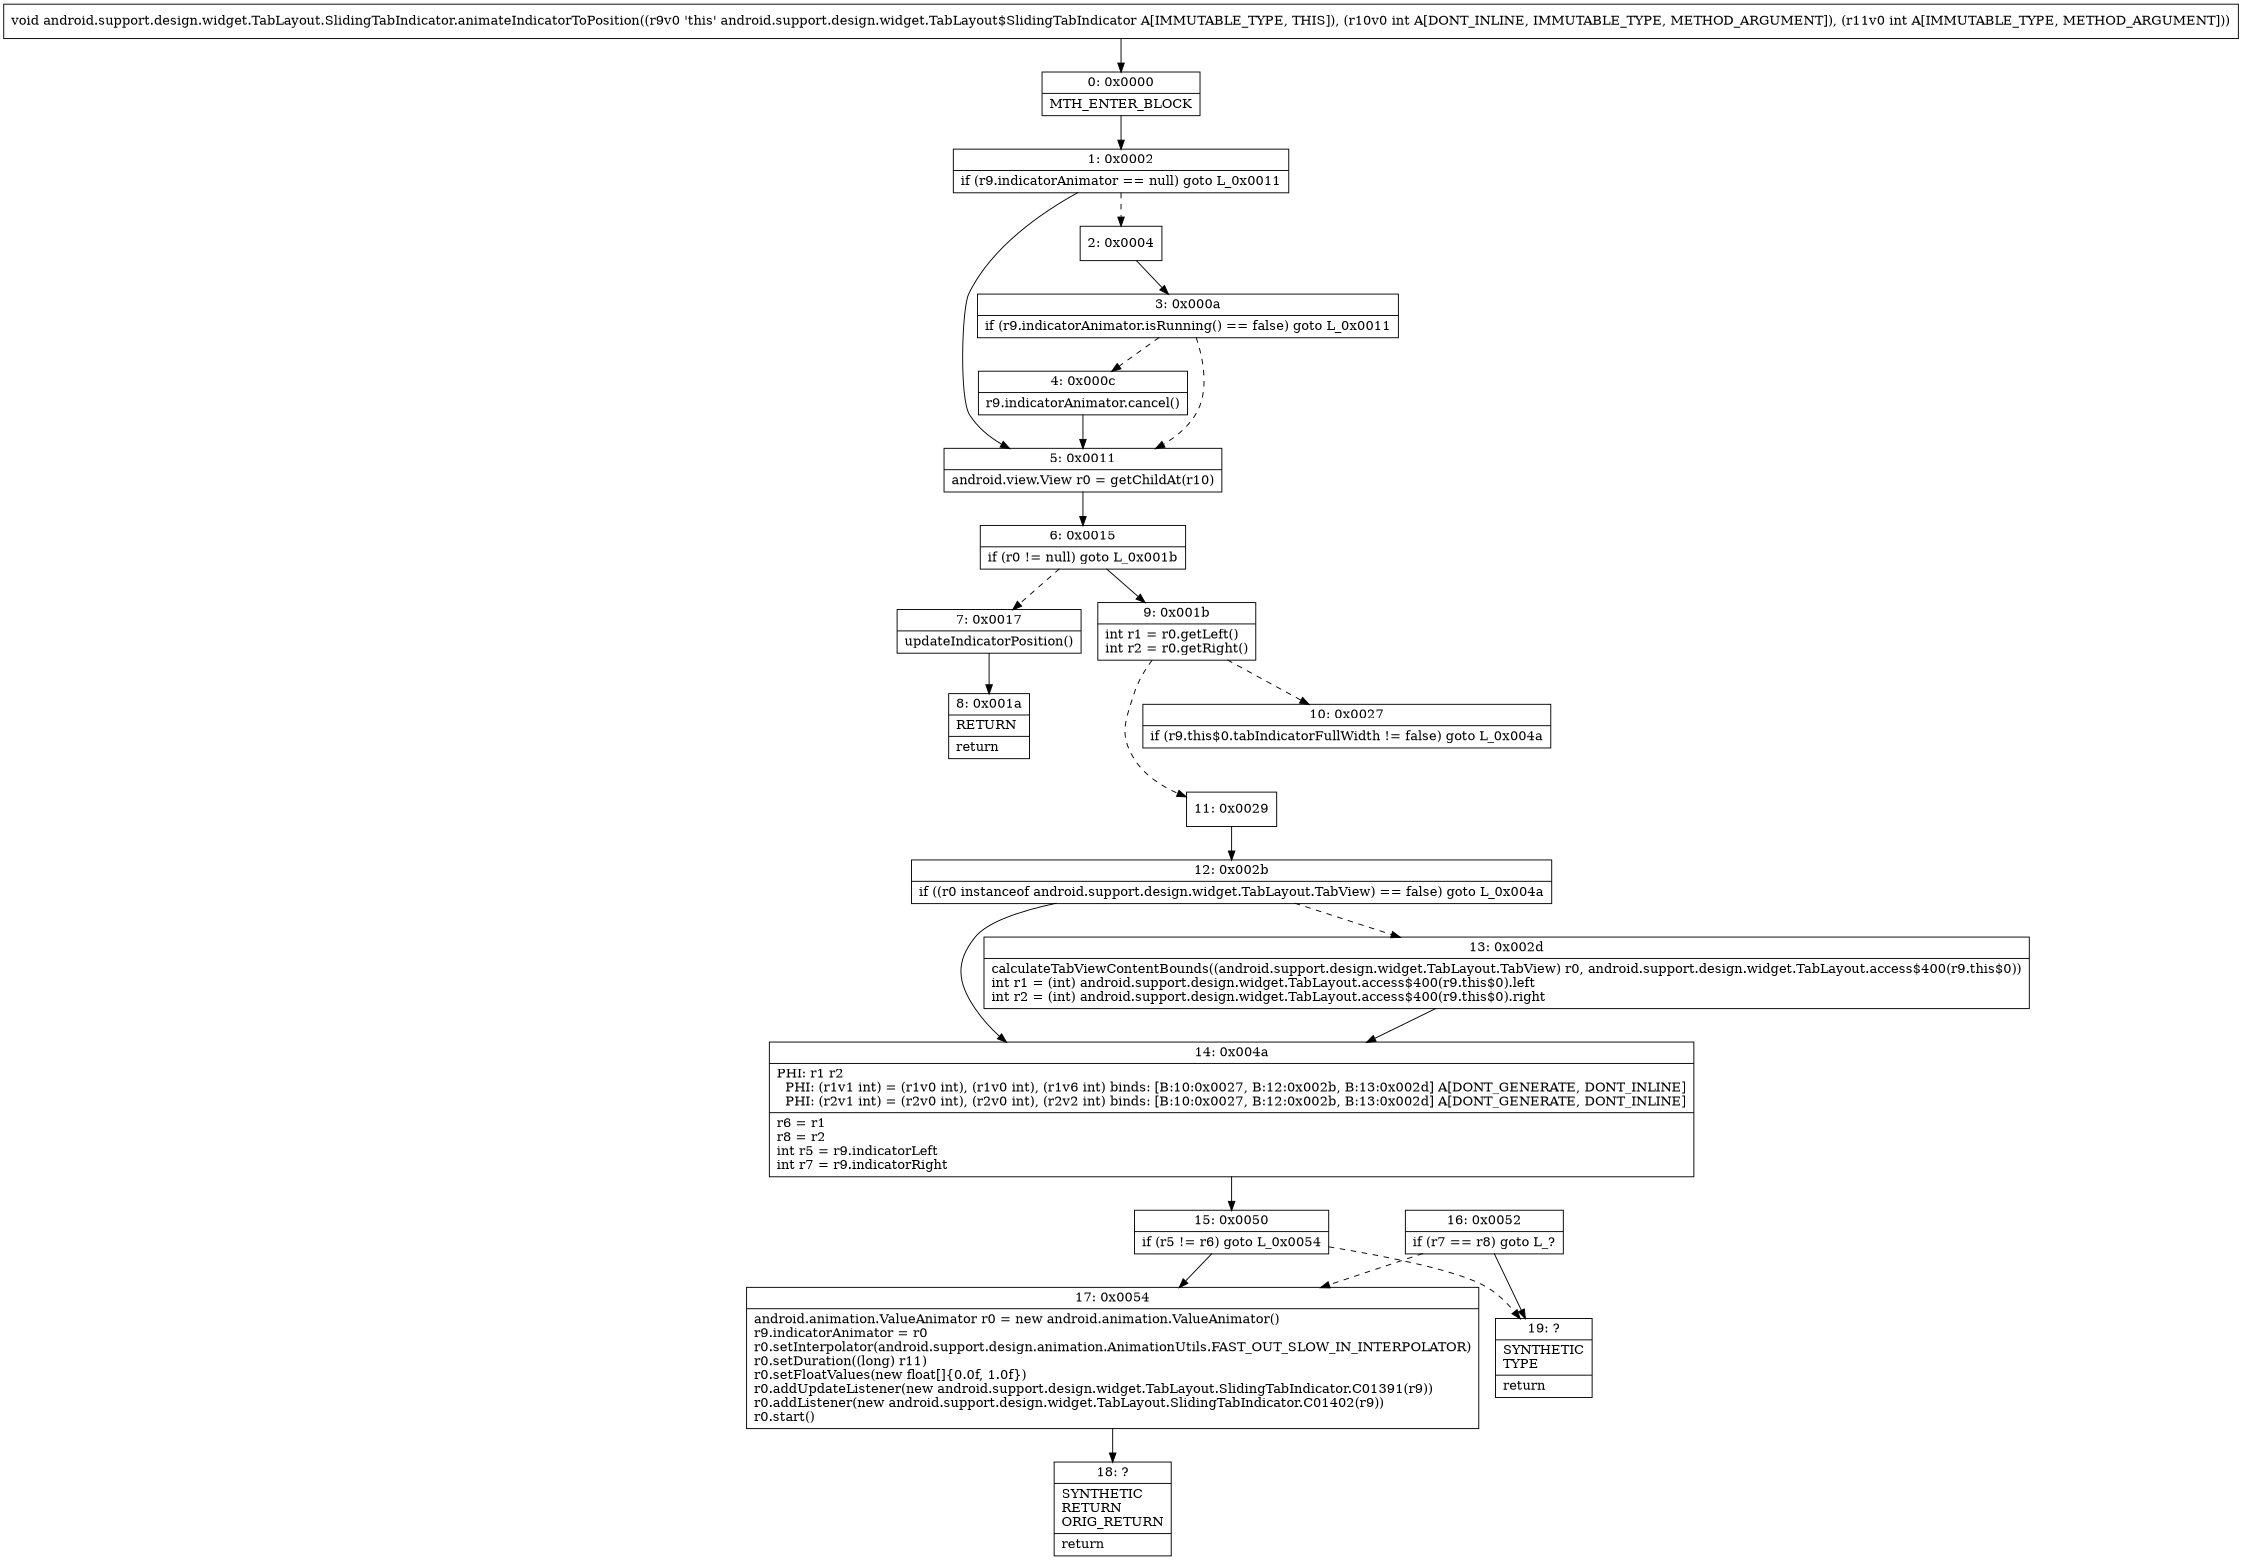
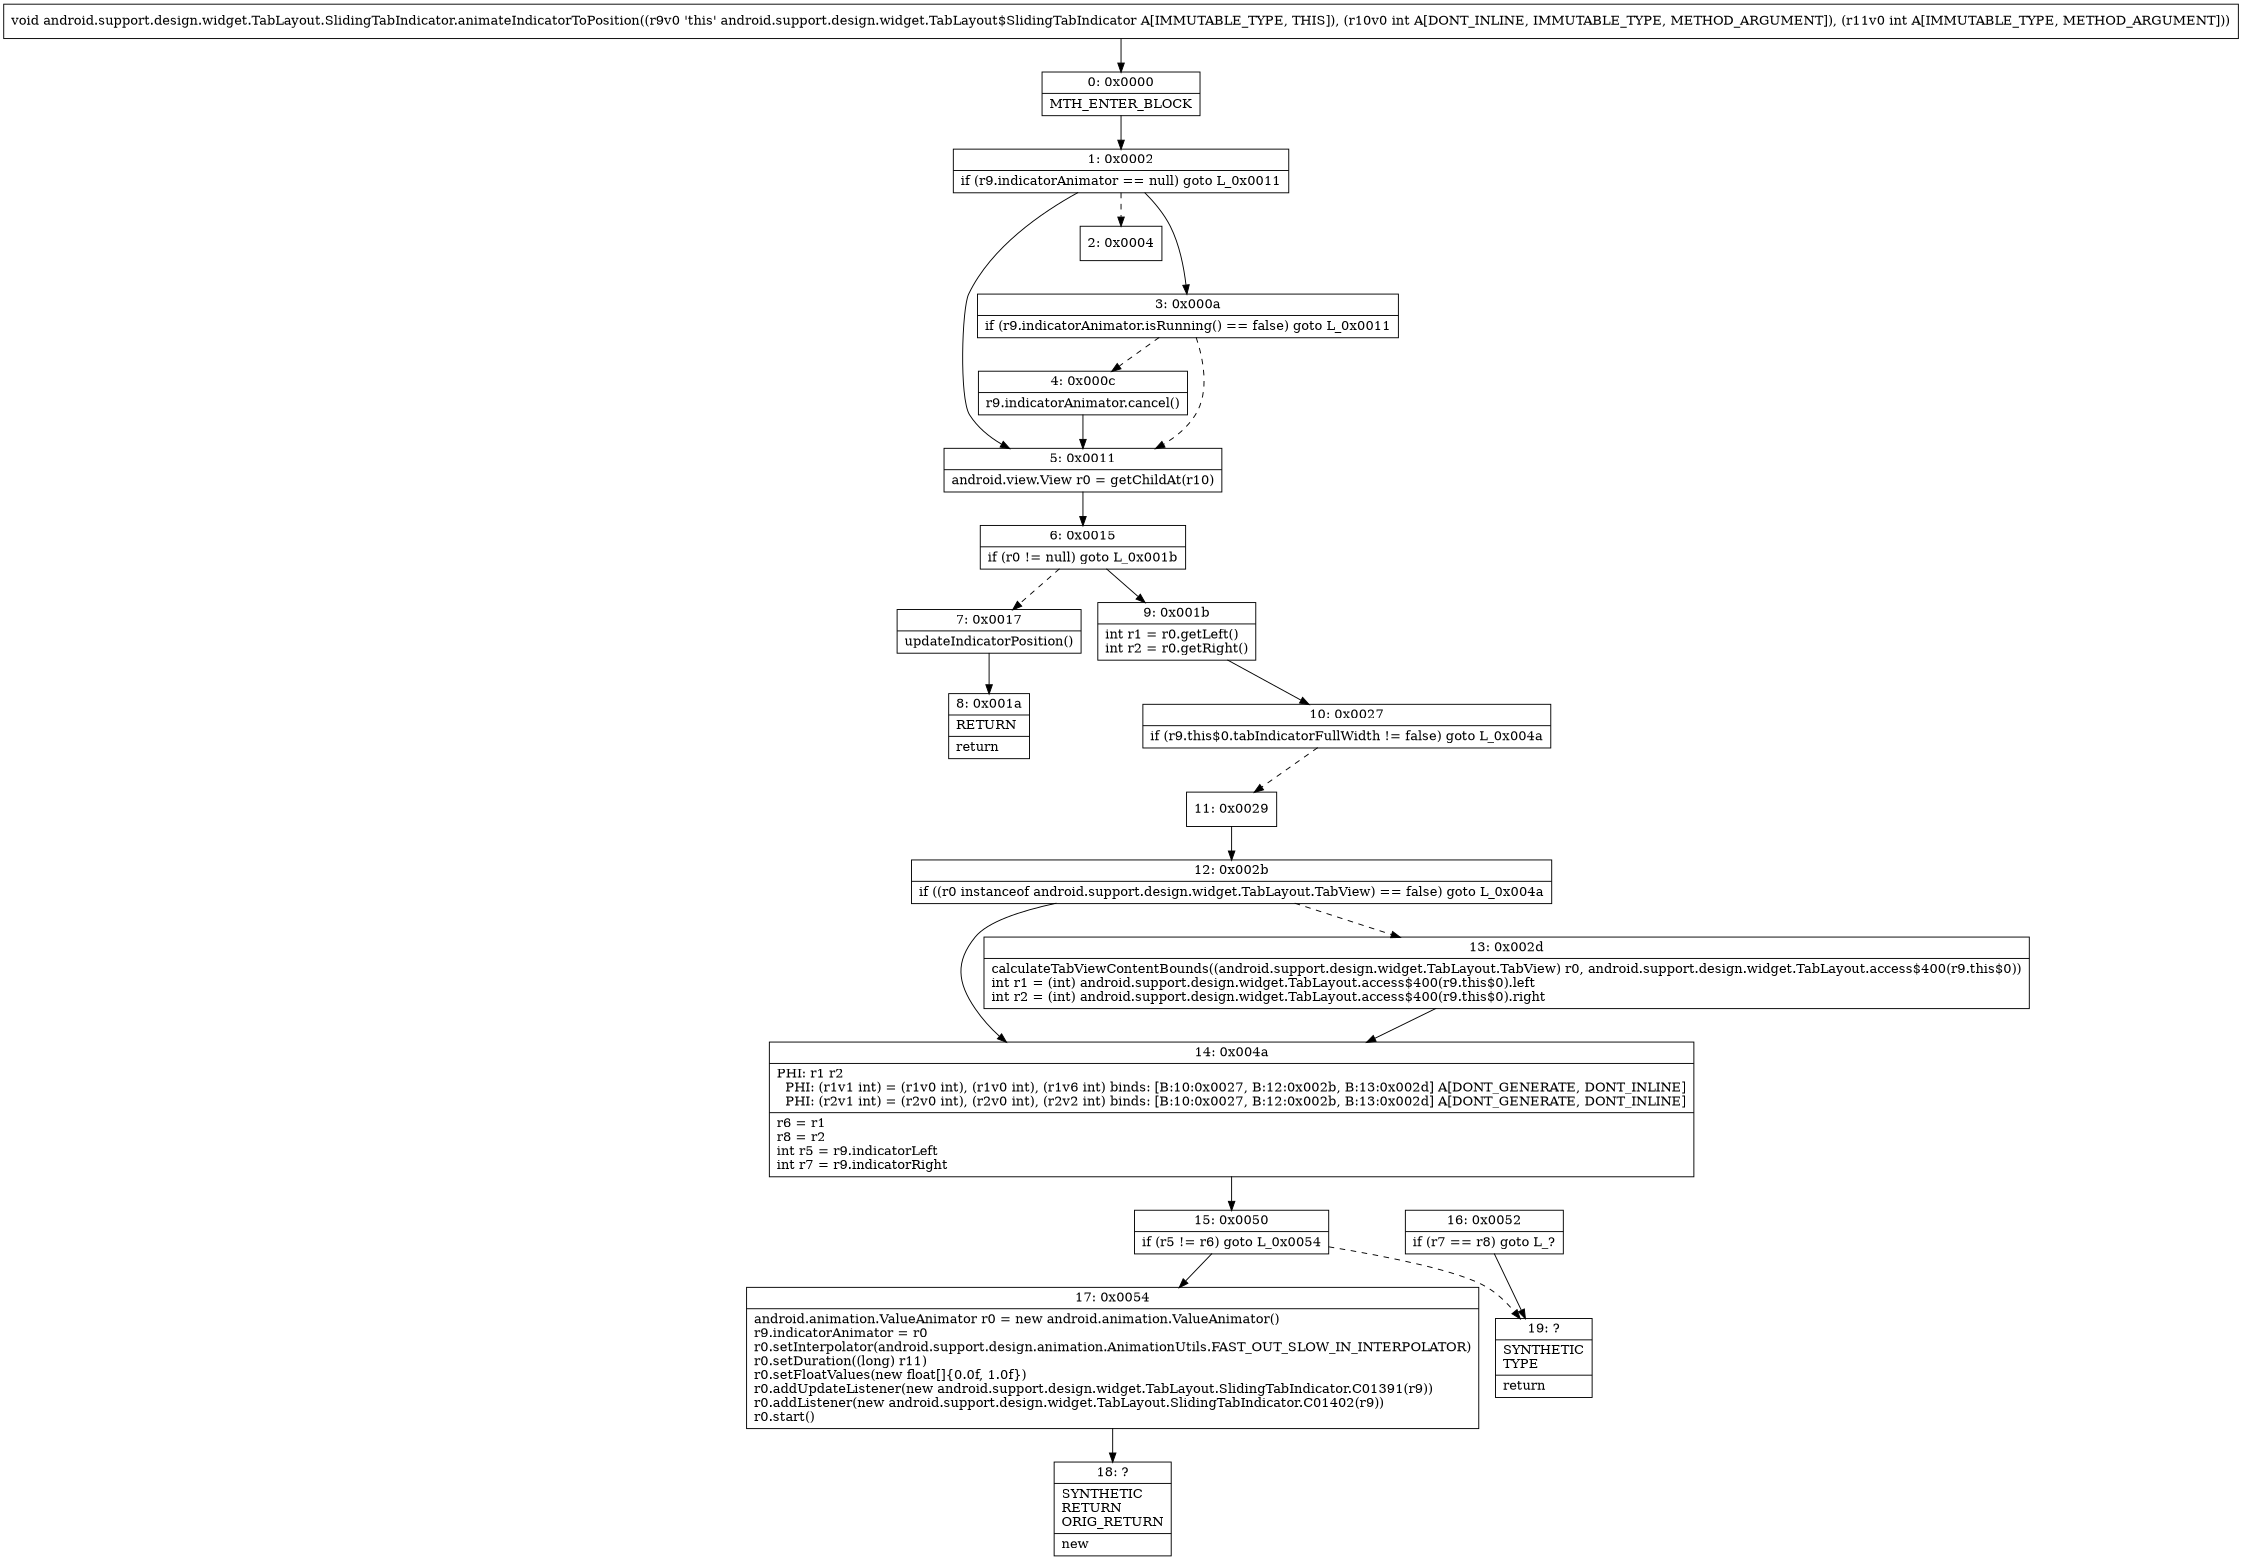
edge "2: 0x0004" -> "3: 0x000a": now "1: 0x0002" -> "3: 0x000a"
edge "9: 0x001b" -> "10: 0x0027": style dashed -> solid
edge "9: 0x001b" -> "11: 0x0029": now "10: 0x0027" -> "11: 0x0029"
edge "16: 0x0052" -> "17: 0x0054": removed
node "18: ?": text "return" -> "new"
